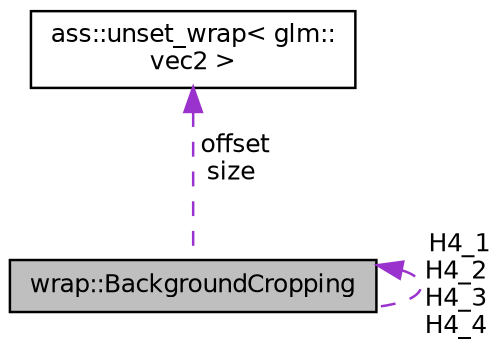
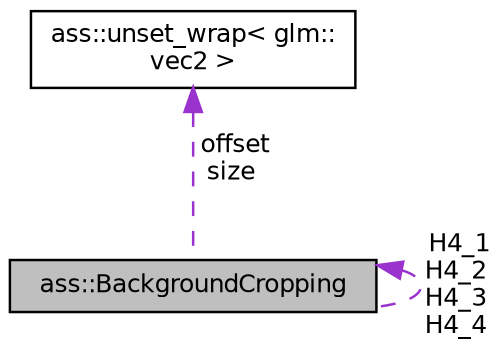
node "wrap::BackgroundCropping": label "wrap::BackgroundCropping" -> "ass::BackgroundCropping"
